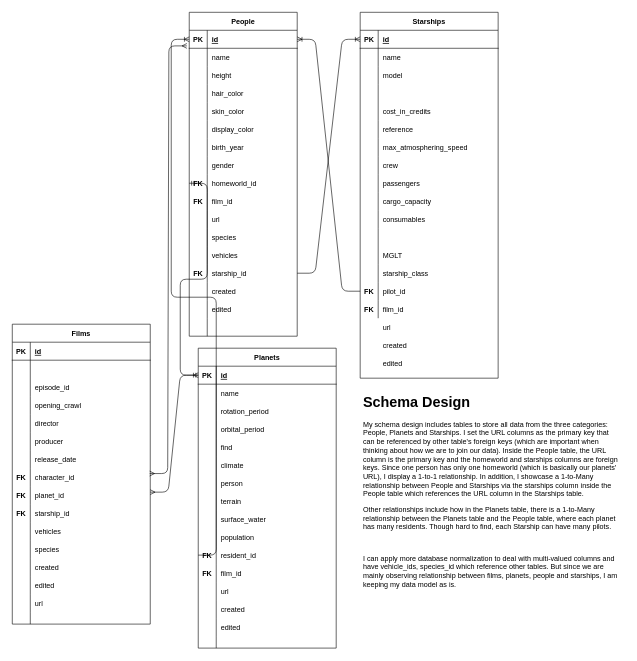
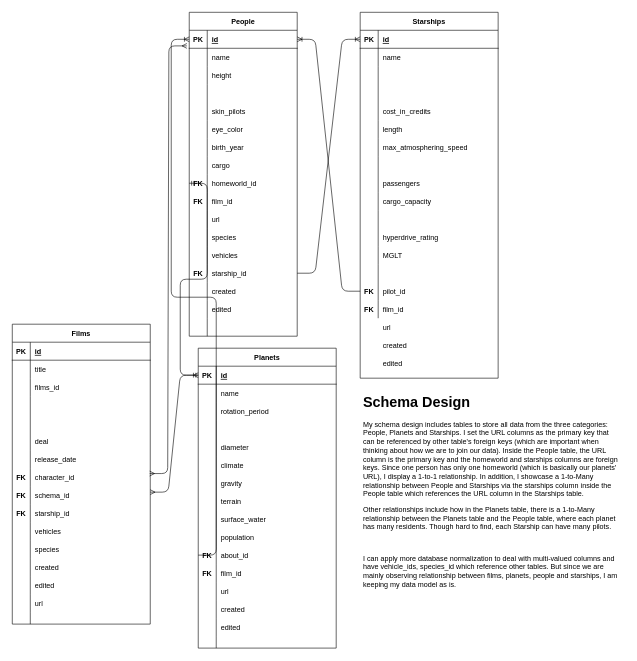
node "model": removed
node "hair_color": removed
node "skin_color": label "skin_color" -> "skin_pilots"
node "display_color": label "display_color" -> "eye_color"
node "reference": label "reference" -> "length"
node "crew": removed
node "gender": label "gender" -> "cargo"
node "consumables": removed
node "hyperdrive_rating": added
node "starship_class": removed
node "title": added
node "episode_id": label "episode_id" -> "films_id"
node "opening_crawl": removed
node "director": removed
node "orbital_period": removed
node "producer": label "producer" -> "deal"
node "find": label "find" -> "diameter"
node "person": label "person" -> "gravity"
node "planet_id": label "planet_id" -> "schema_id"
node "resident_id": label "resident_id" -> "about_id"
